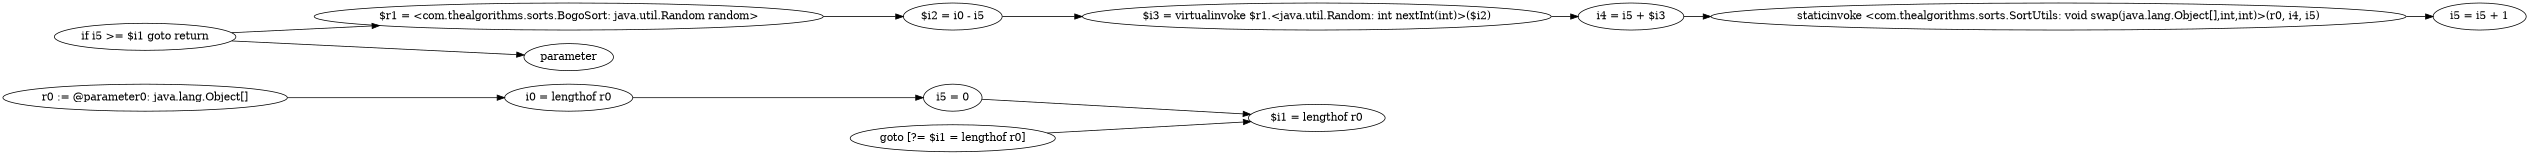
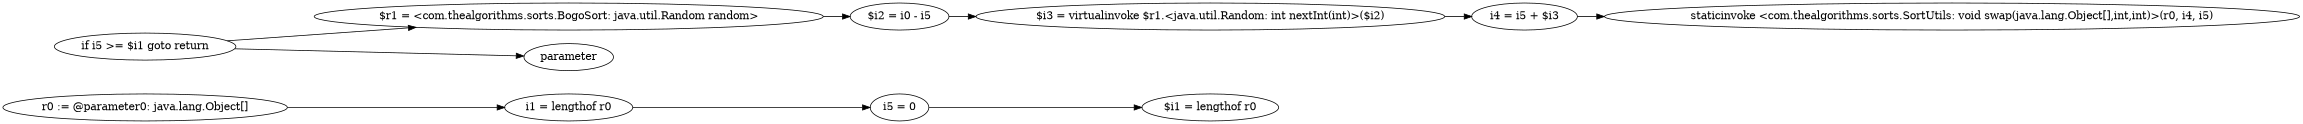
node "i5 = i5 + 1": removed
node "i0 = lengthof r0": label "i0 = lengthof r0" -> "i1 = lengthof r0"
node "goto [?= $i1 = lengthof r0]": removed
